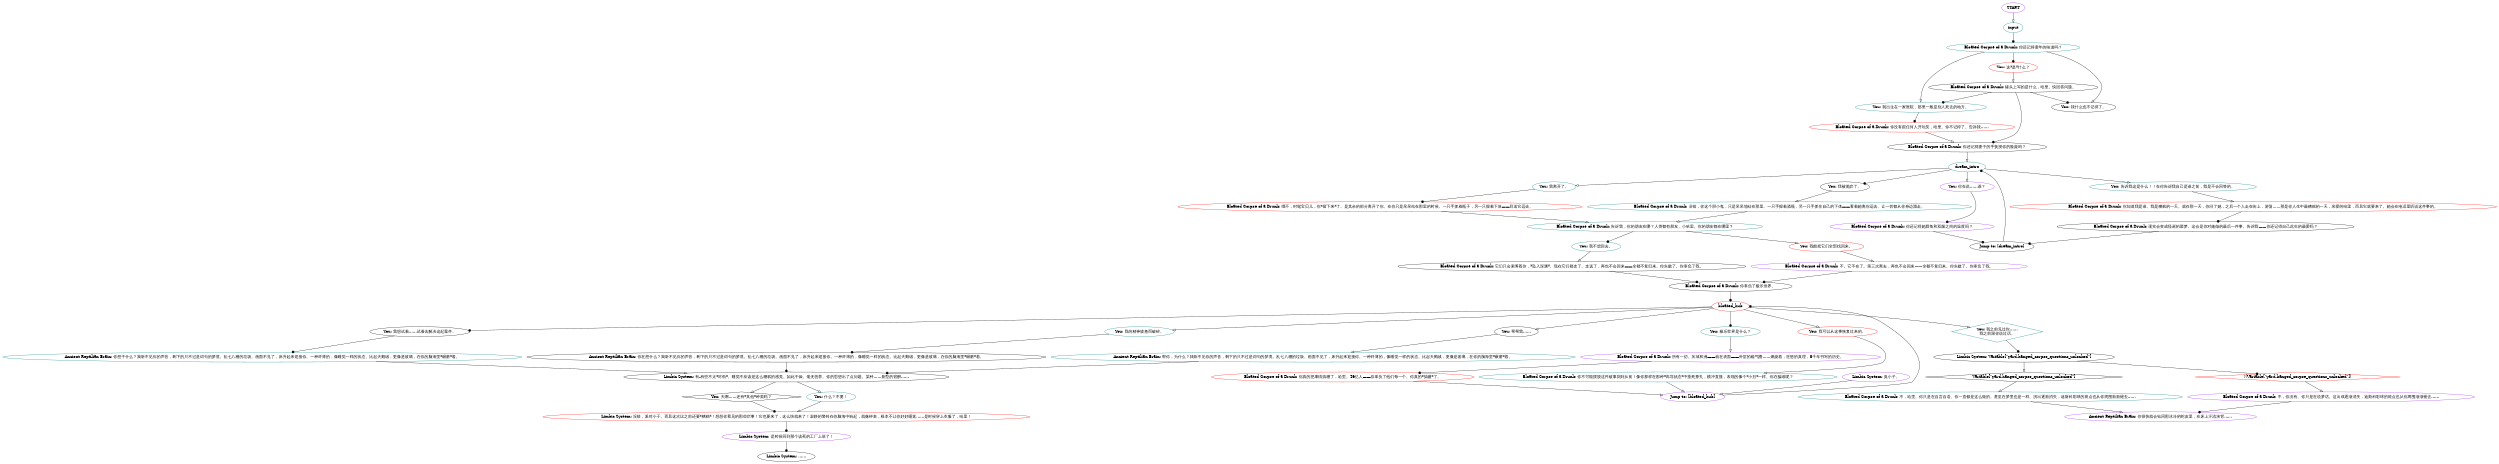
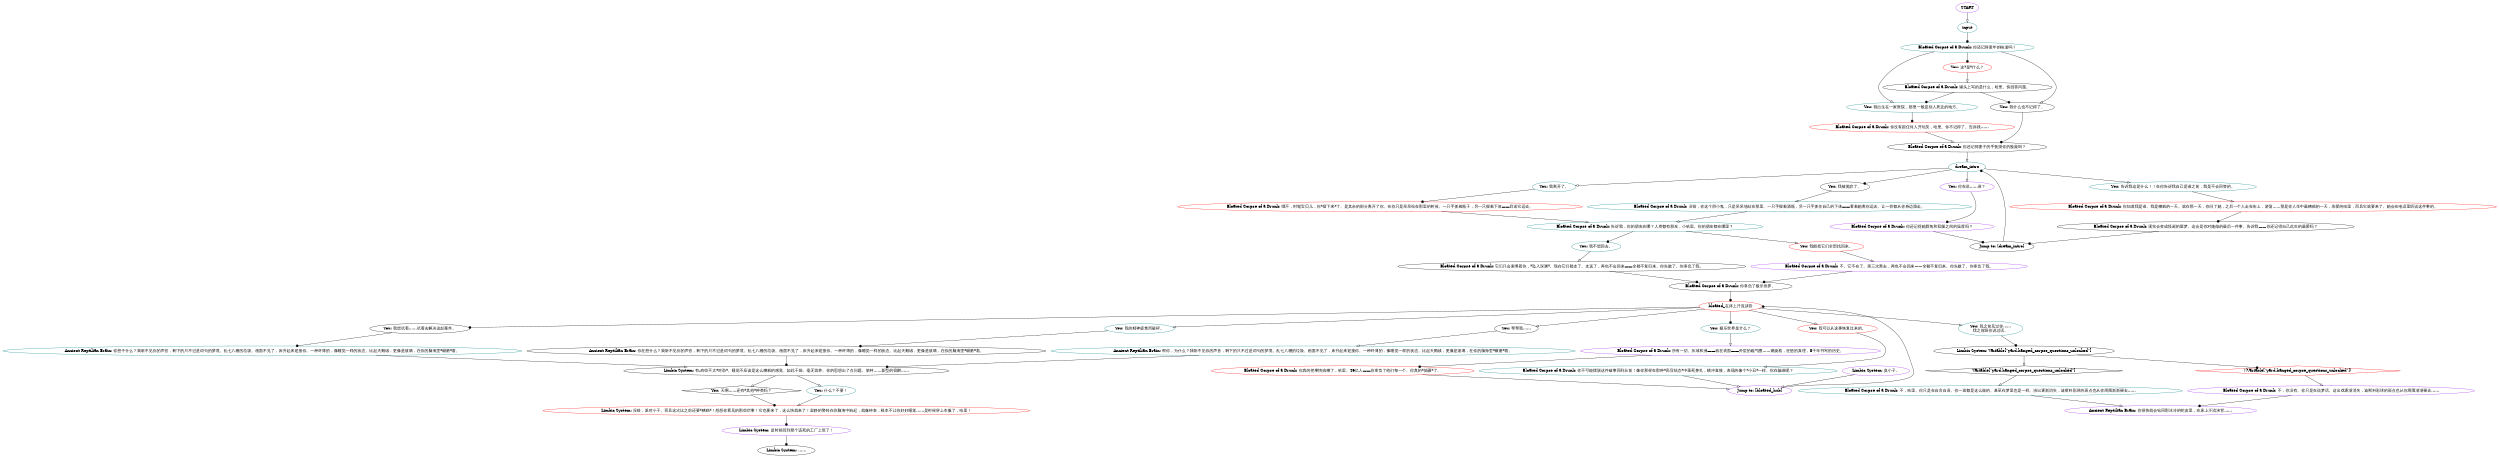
edge "Bloated Corpse of a Drunk: 罐头上写的是什么，哈里。快回答问题。" -> "Bloated Corpse of a Drunk: 你还记得妻子的手抚摸你的脸庞吗？": now "You: 我什么也不记得了。" -> "Bloated Corpse of a Drunk: 你还记得妻子的手抚摸你的脸庞吗？"
node "bloated_hub": label "bloated_hub" -> "bloated_在床上汗流浃背"
node "You: 我之前见过你…… 我之前跟你说过话。": shape diamond -> ellipse
